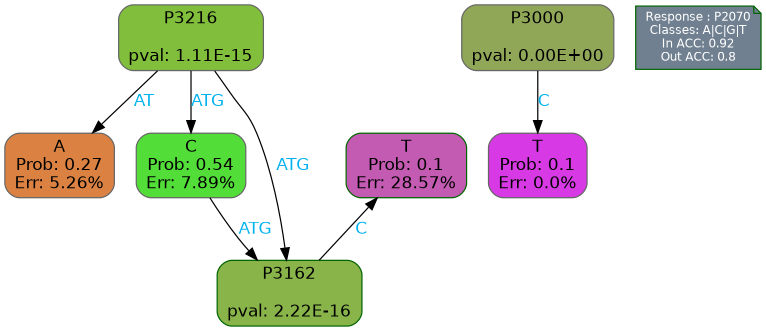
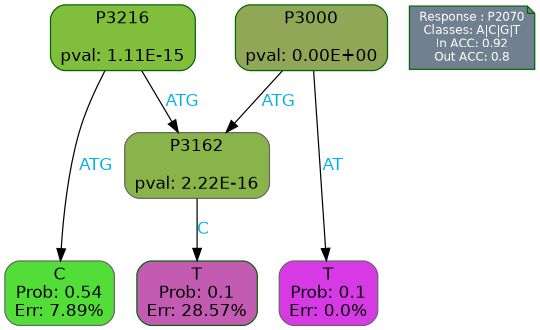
node "P3216 pval: 1.11E-15": color gray40 -> darkgreen
node "P3000 pval: 0.00E+00": color gray40 -> darkgreen
edge "P3000 pval: 0.00E+00" -> "T Prob: 0.1 Err: 0.0%": label "C" -> "AT"
node "A Prob: 0.27 Err: 5.26%": removed
edge "C Prob: 0.54 Err: 7.89%" -> "P3162 pval: 2.22E-16": now "P3000 pval: 0.00E+00" -> "P3162 pval: 2.22E-16"
node "P3162 pval: 2.22E-16": color darkgreen -> gray40
